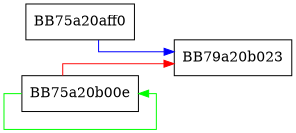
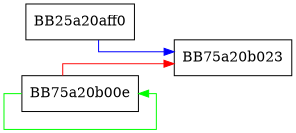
node "BB75a20aff0": label "BB75a20aff0" -> "BB25a20aff0"
node "BB79a20b023": label "BB79a20b023" -> "BB75a20b023"
